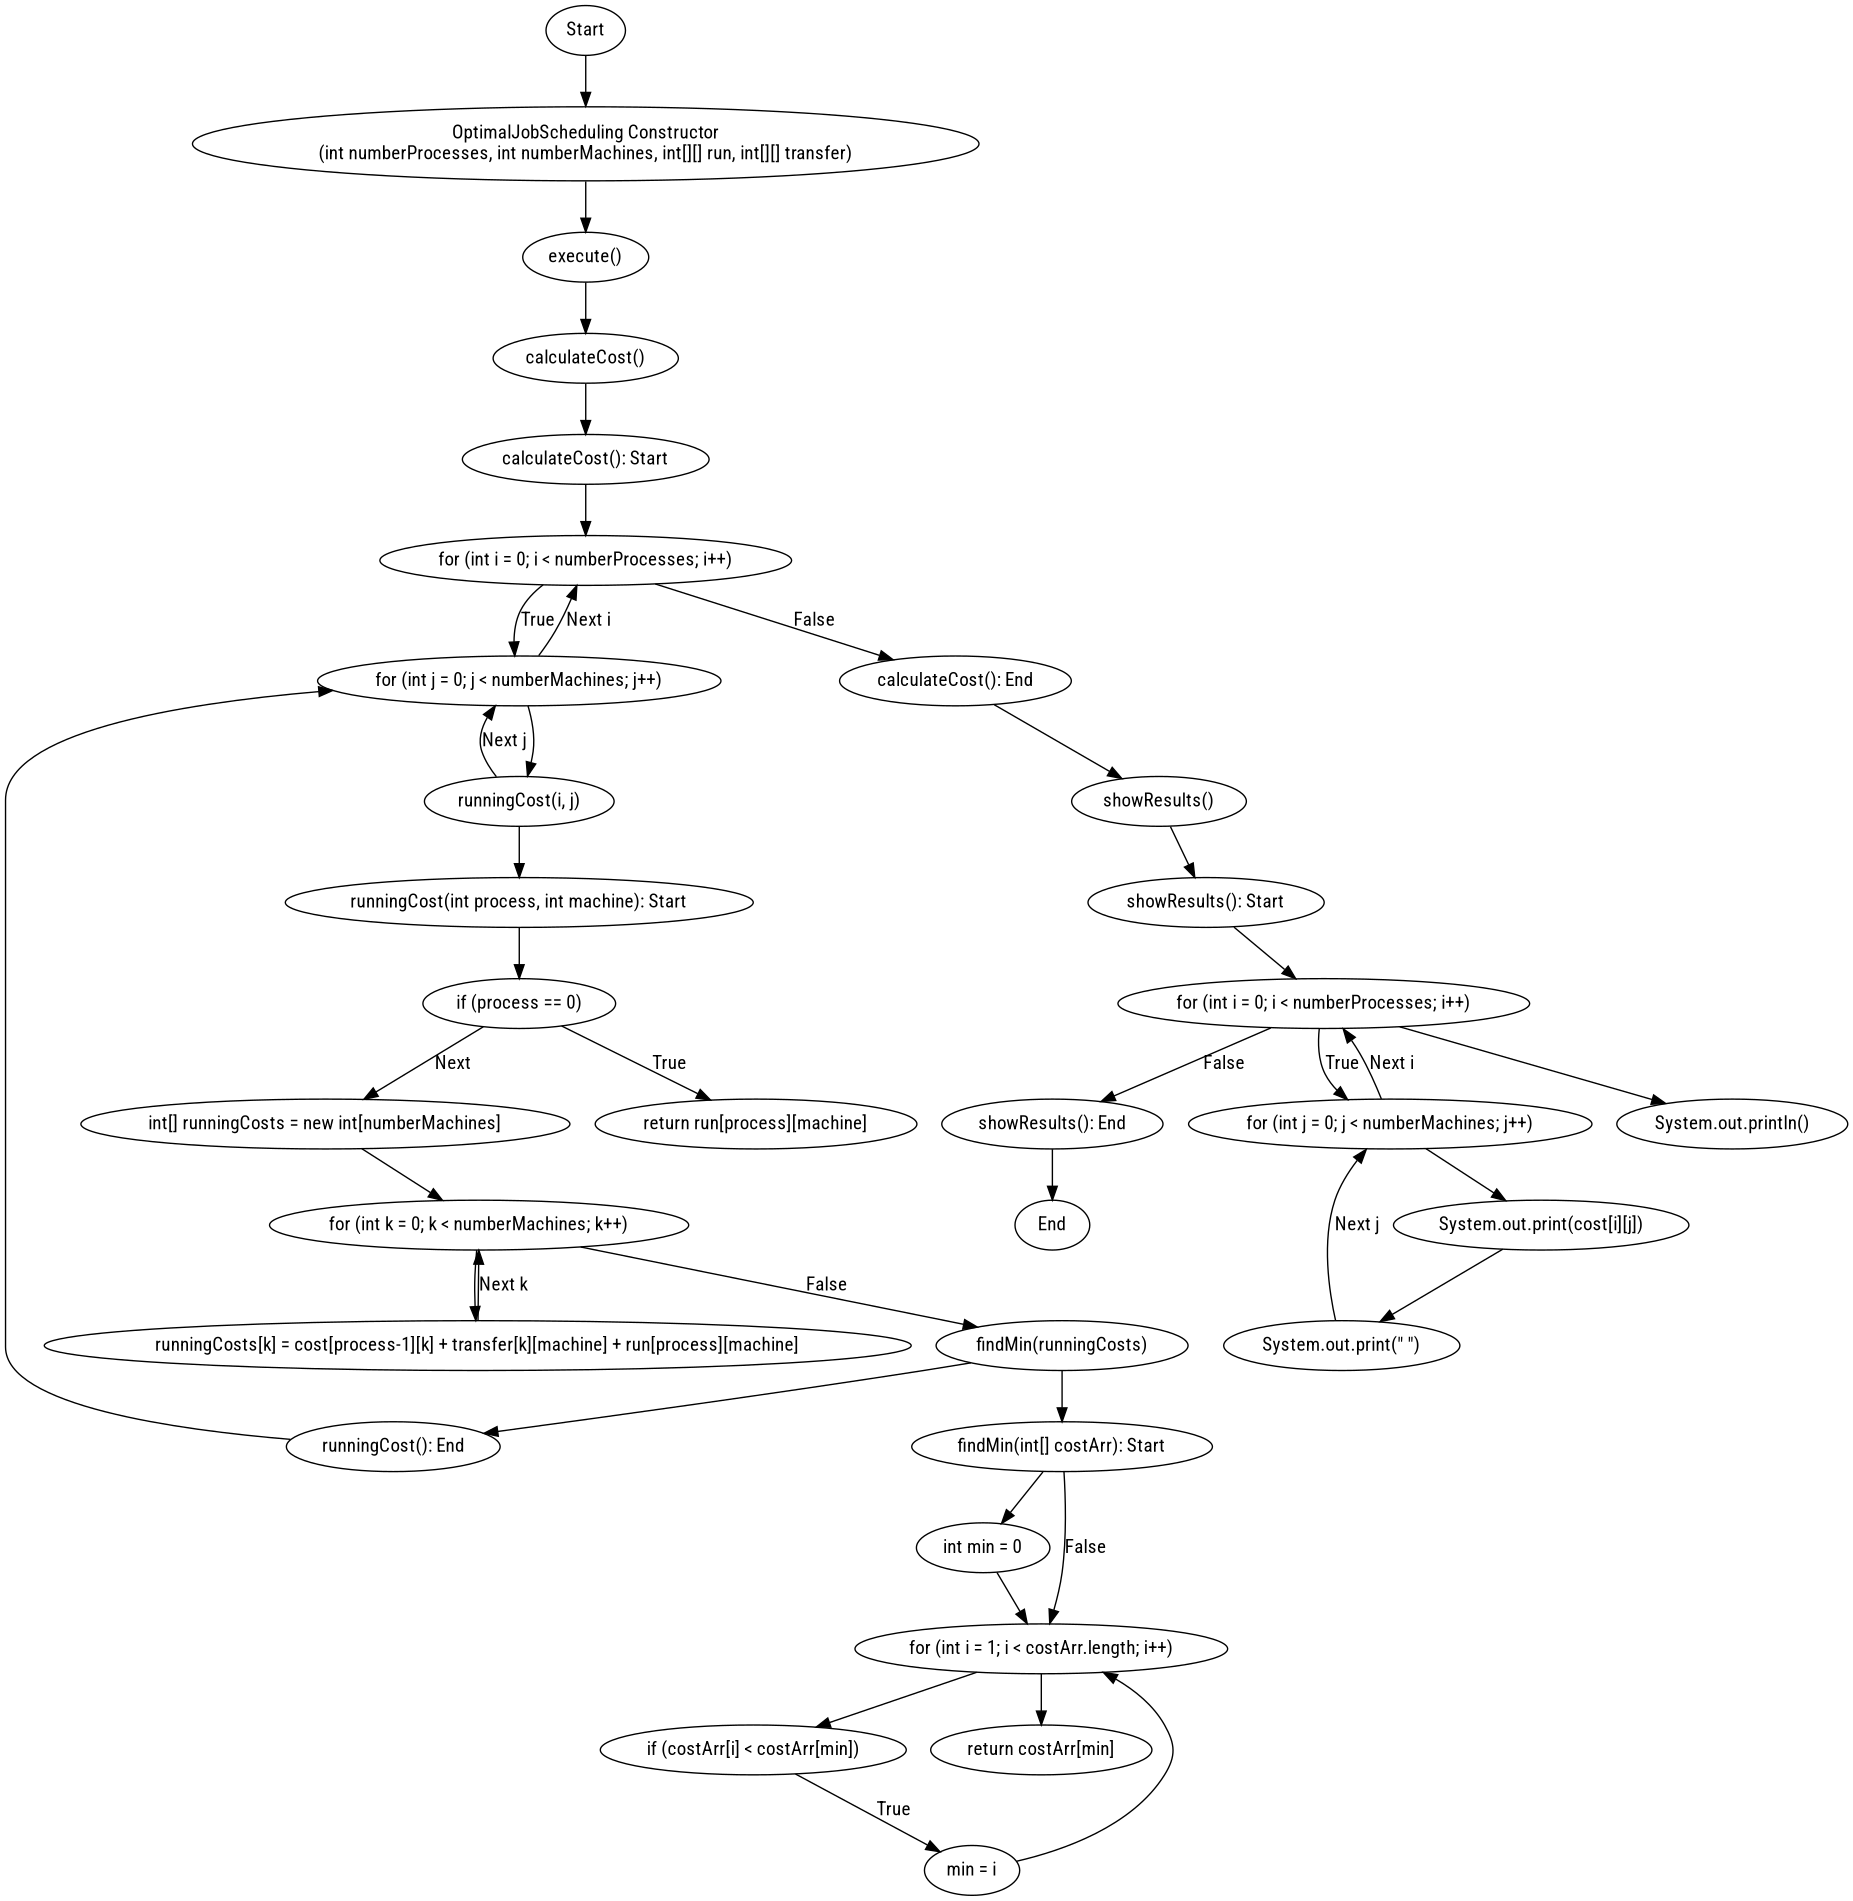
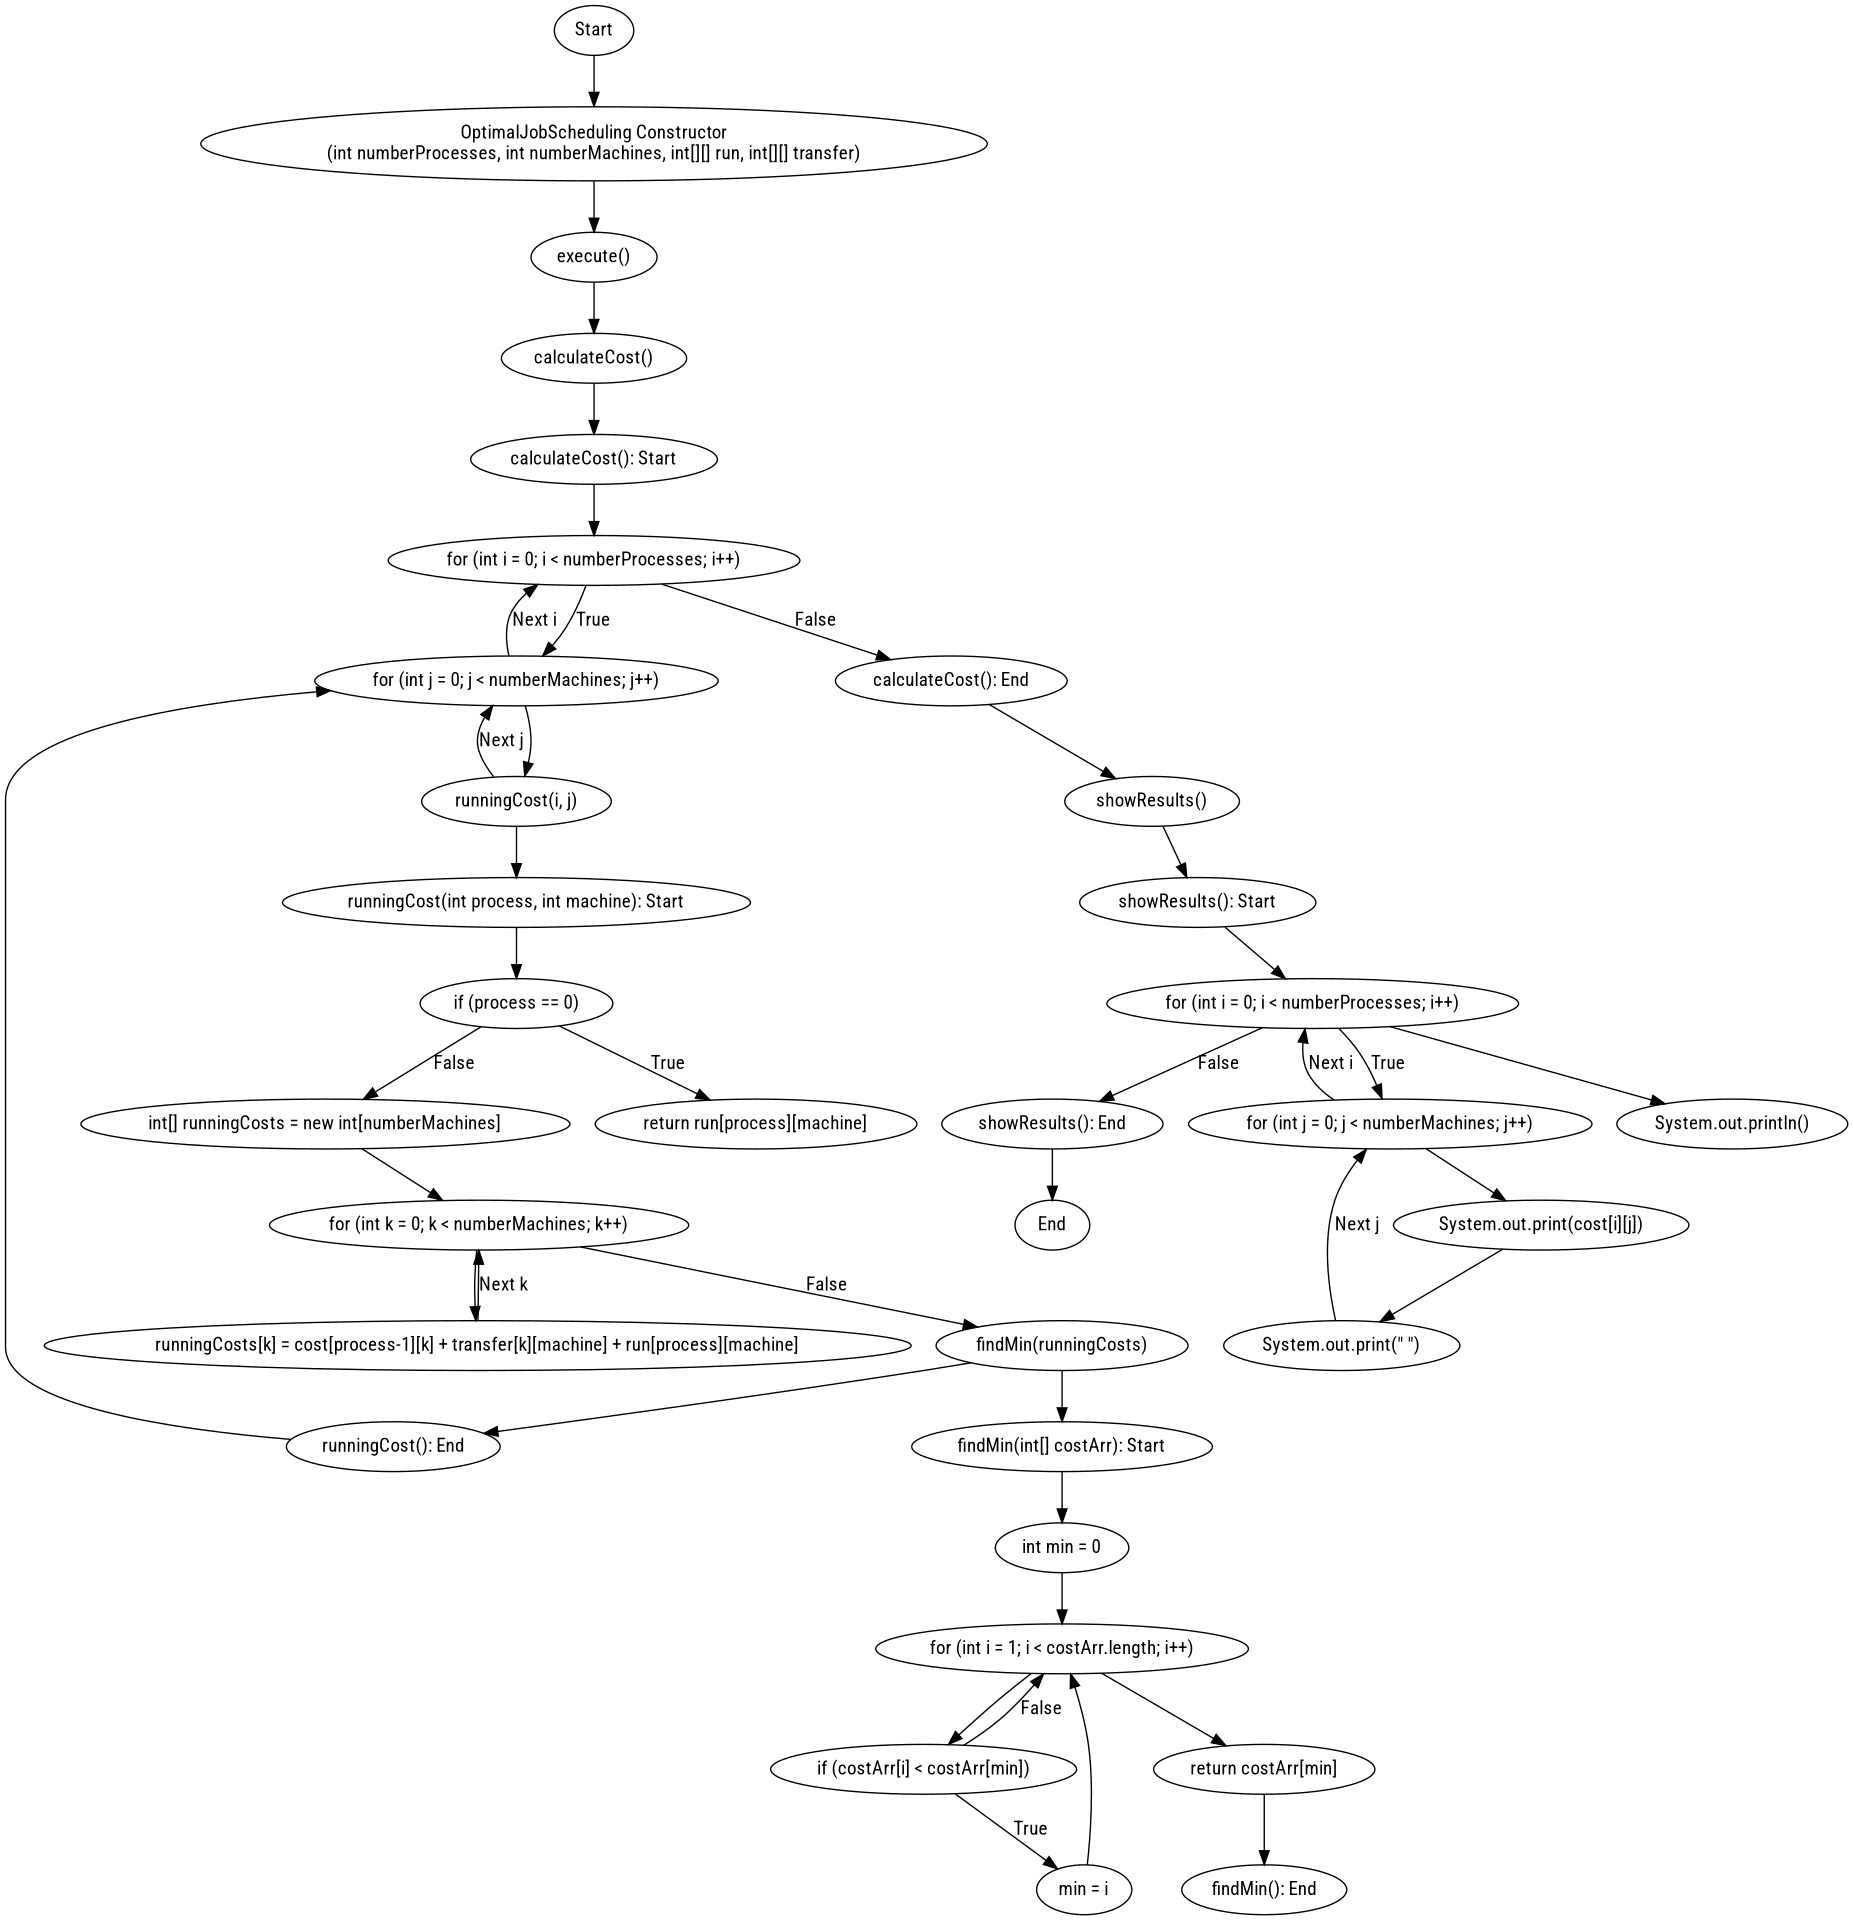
edge "if (process == 0)" -> "int[] runningCosts = new int[numberMachines]": label "Next" -> "False"
edge "findMin(int[] costArr): Start" -> "for (int i = 1; i < costArr.length; i++)": now "if (costArr[i] < costArr[min])" -> "for (int i = 1; i < costArr.length; i++)"
node "findMin(): End": added
